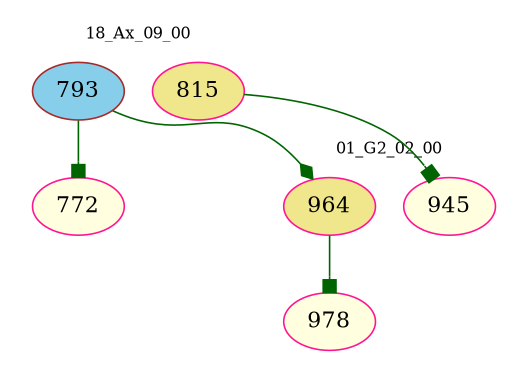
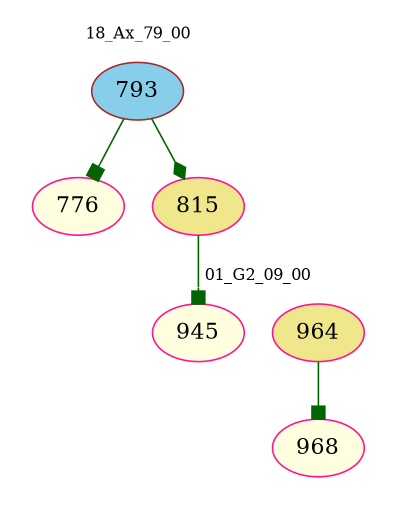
cluster "18_Ax_09_00": label "18_Ax_09_00" -> "18_Ax_79_00"
edge "793" -> "964": now "793" -> "815"
cluster "01_G2_02_00": label "01_G2_02_00" -> "01_G2_09_00"
node "772": label "772" -> "776"
node "978": label "978" -> "968"
